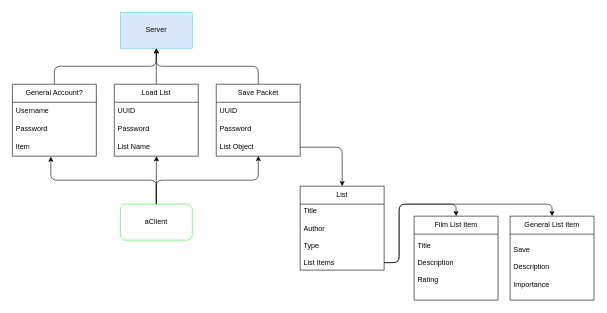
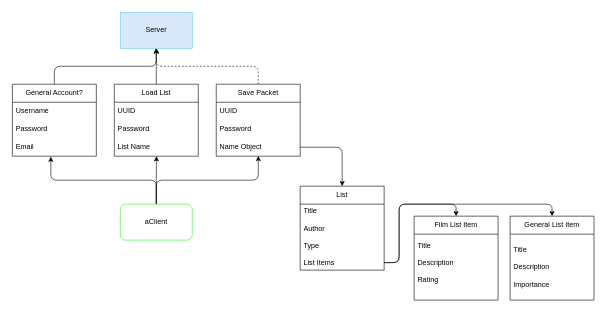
edge "General Account?" -> "Server": arrowhead open -> classic
edge "Save Packet" -> "Server": style solid -> dashed
node "Item": label "Item" -> "Email"
node "List Object": label "List Object" -> "Name Object"
node "Save Description Importance": label "Save Description Importance" -> "Title Description Importance"
